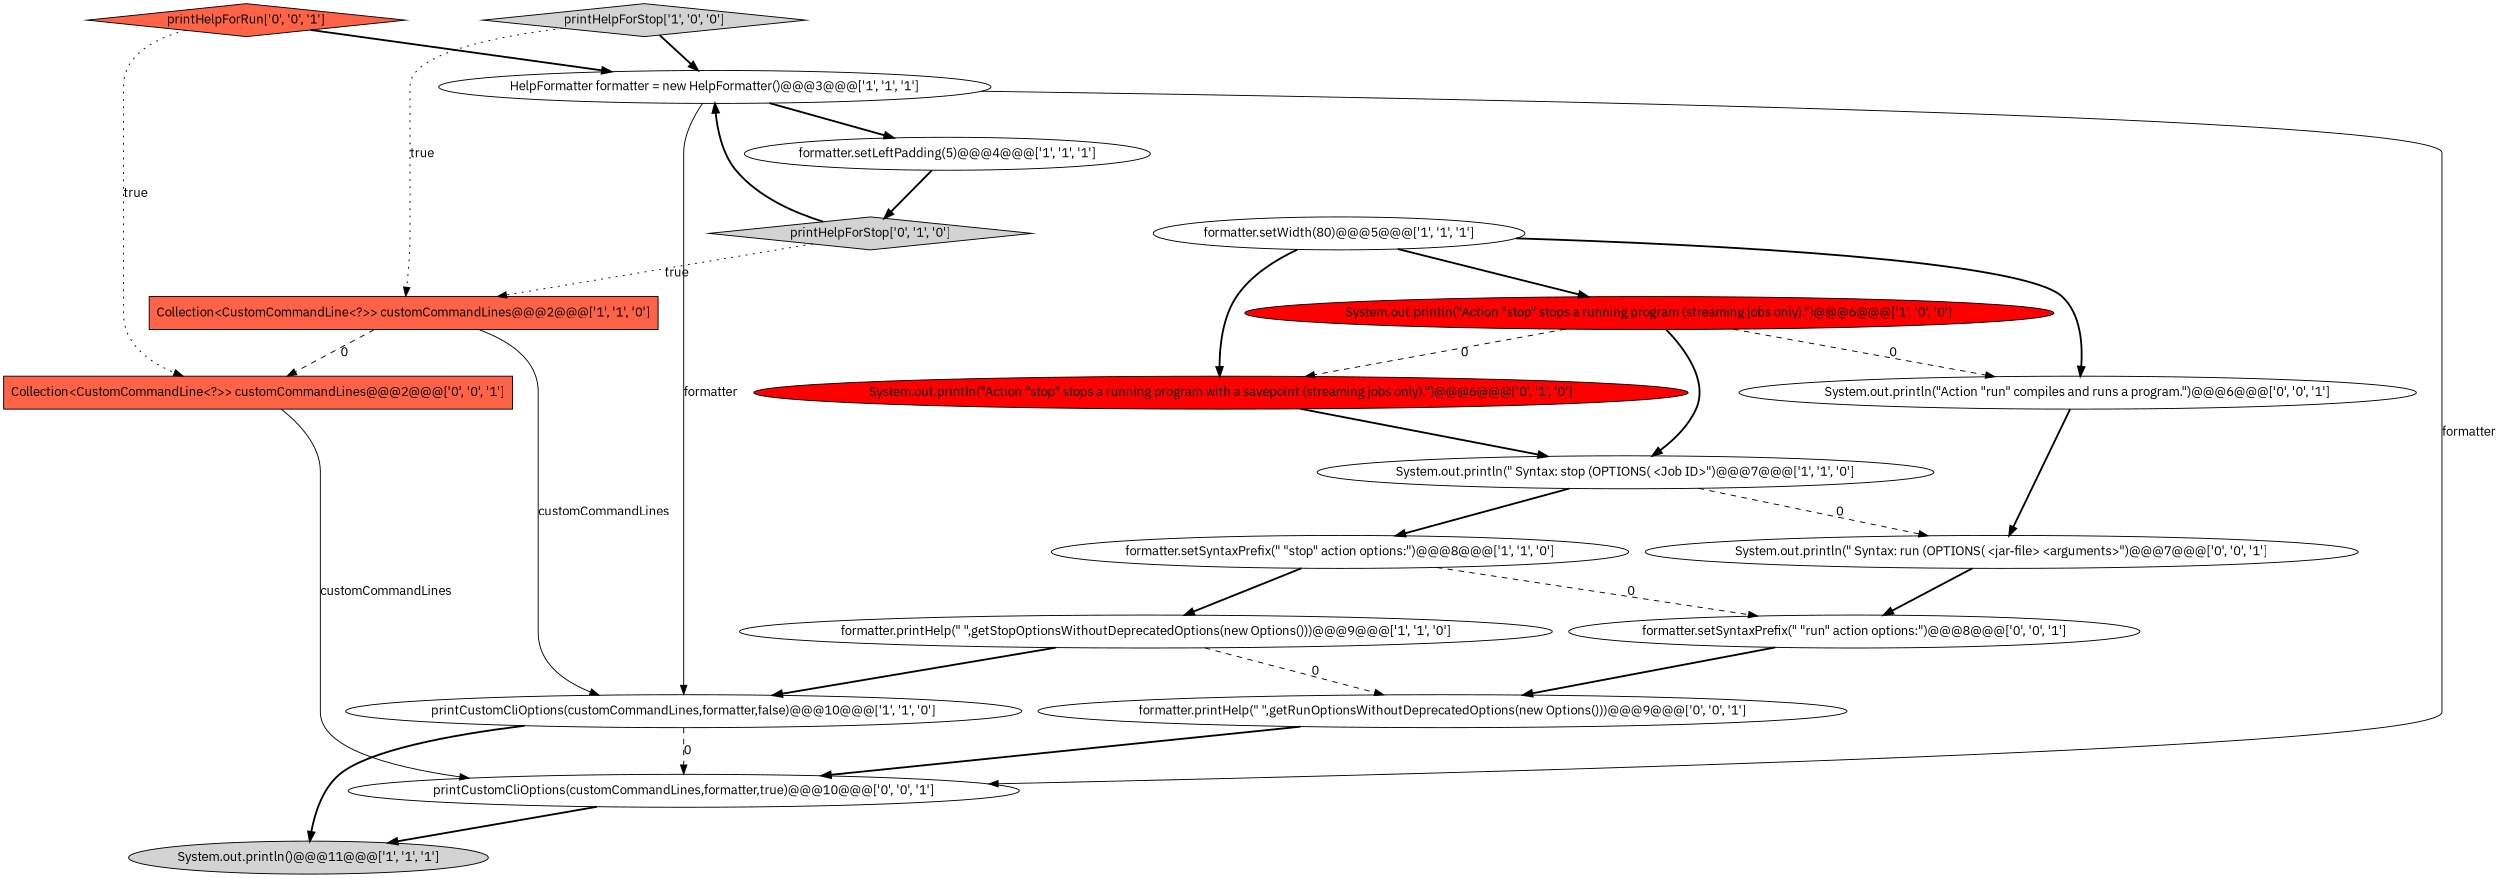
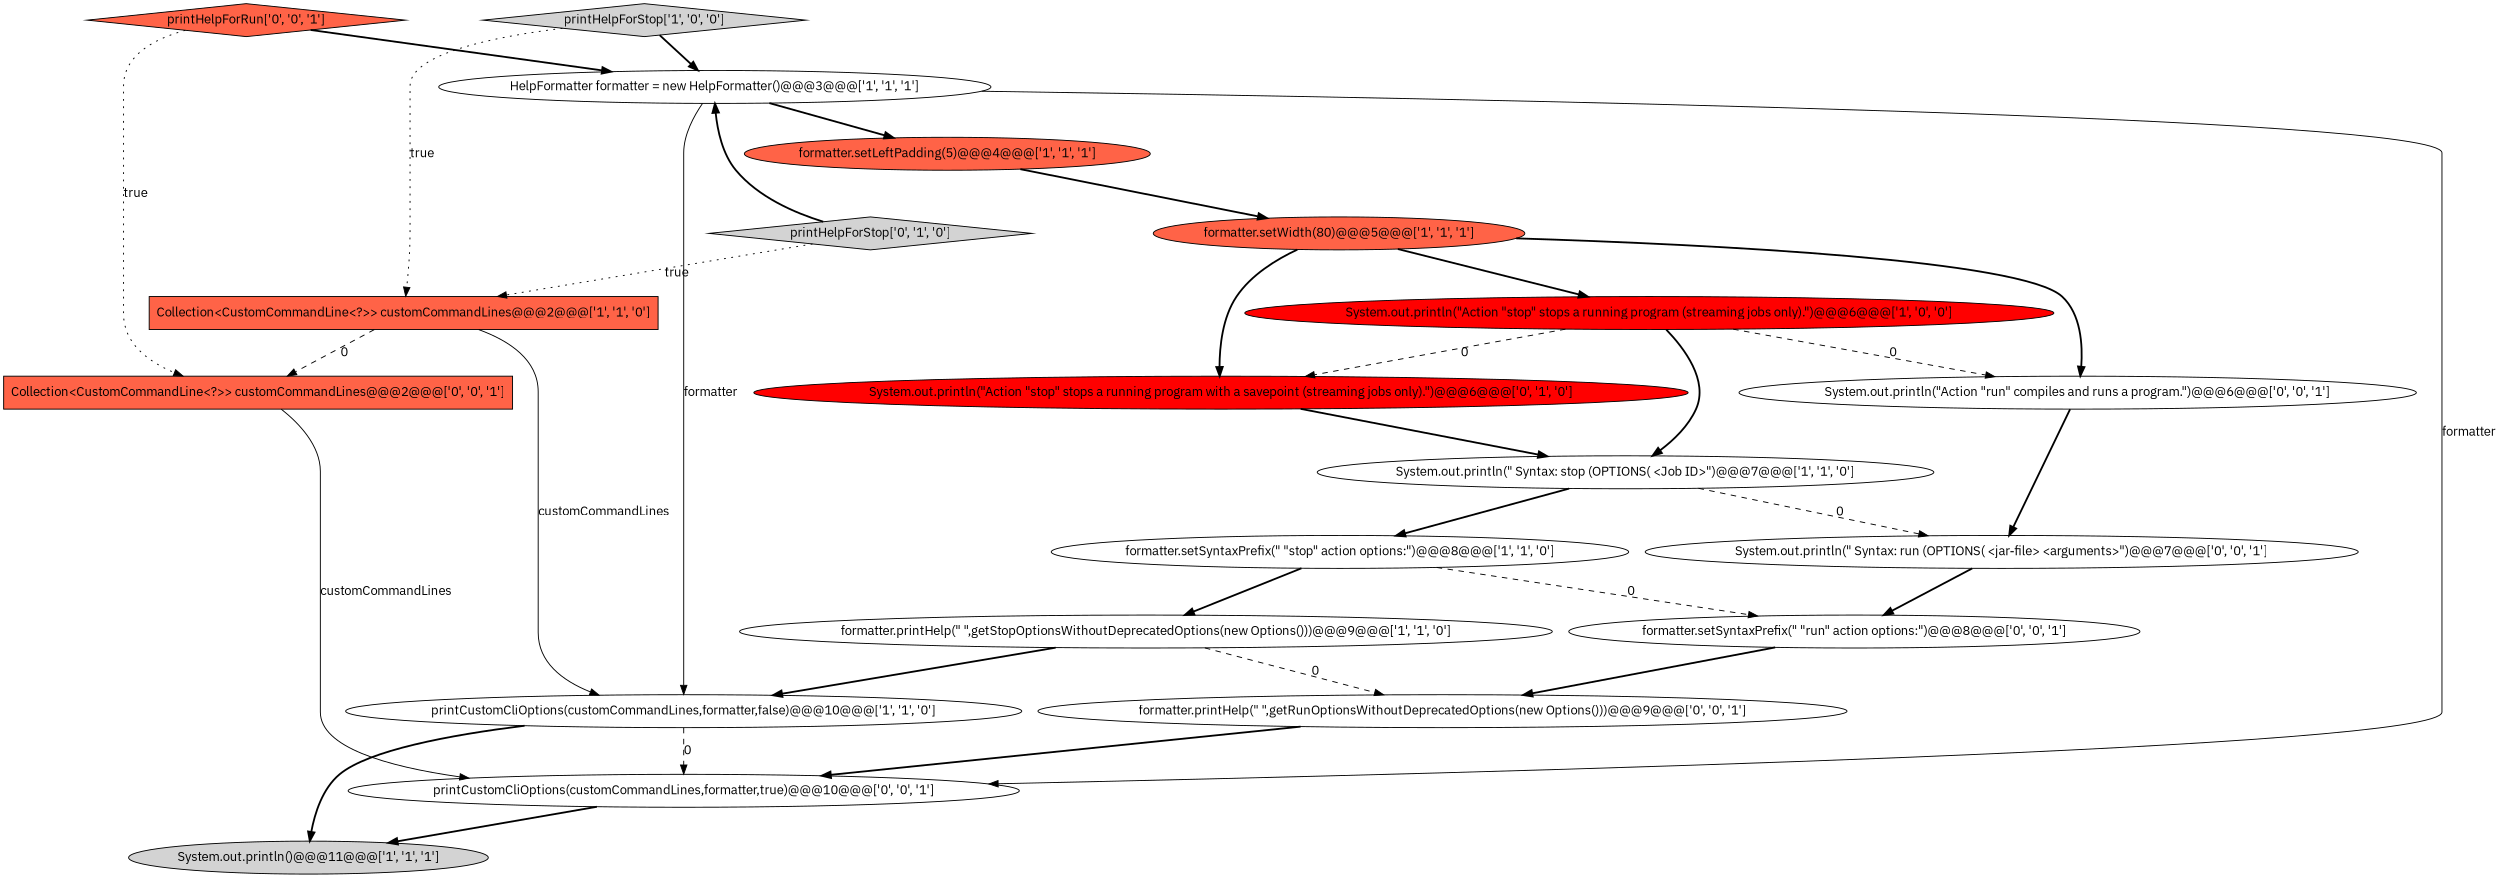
node "formatter.setLeftPadding(5)@@@4@@@['1', '1', '1']": fillcolor white -> tomato
edge "formatter.setLeftPadding(5)@@@4@@@['1', '1', '1']" -> "printHelpForStop['0', '1', '0']": now "formatter.setLeftPadding(5)@@@4@@@['1', '1', '1']" -> "formatter.setWidth(80)@@@5@@@['1', '1', '1']"
node "formatter.setWidth(80)@@@5@@@['1', '1', '1']": fillcolor white -> tomato
